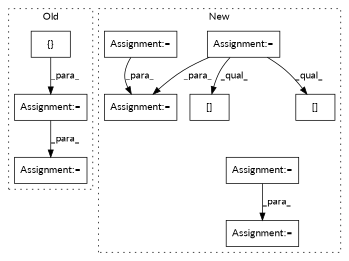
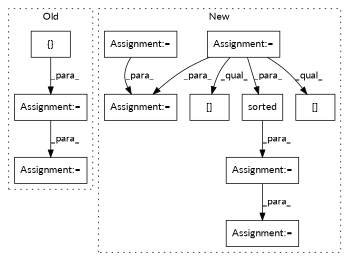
node "sorted": added
